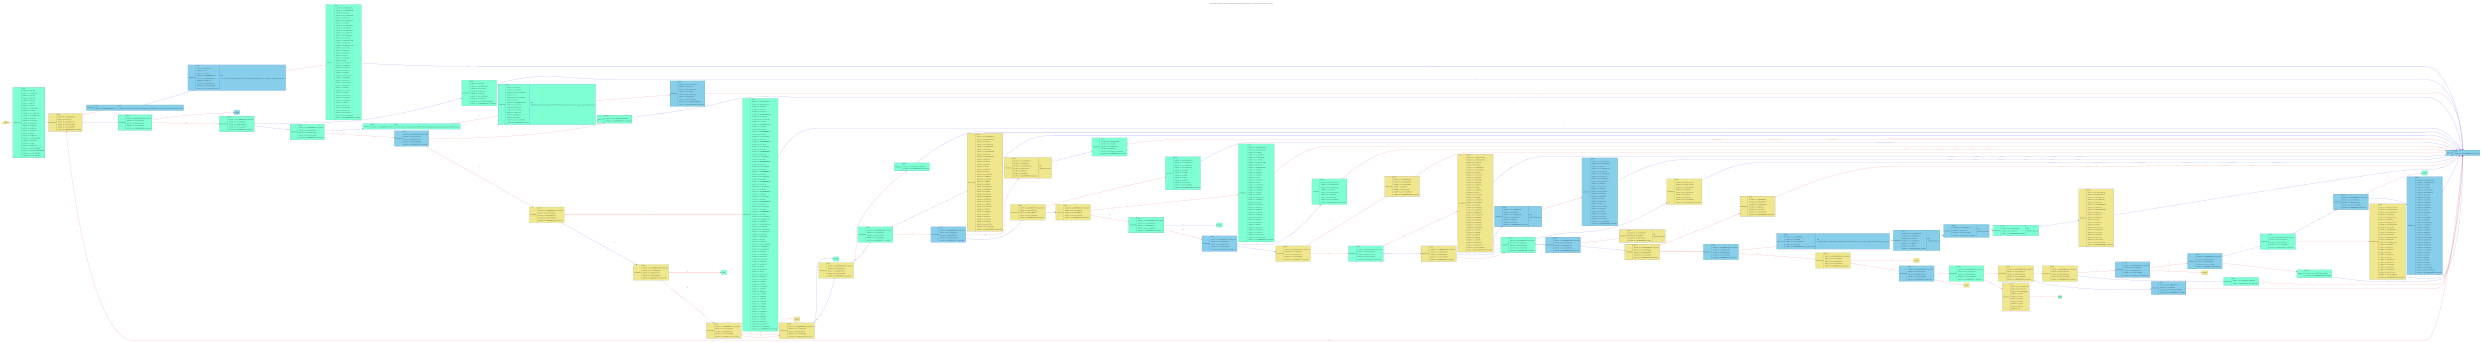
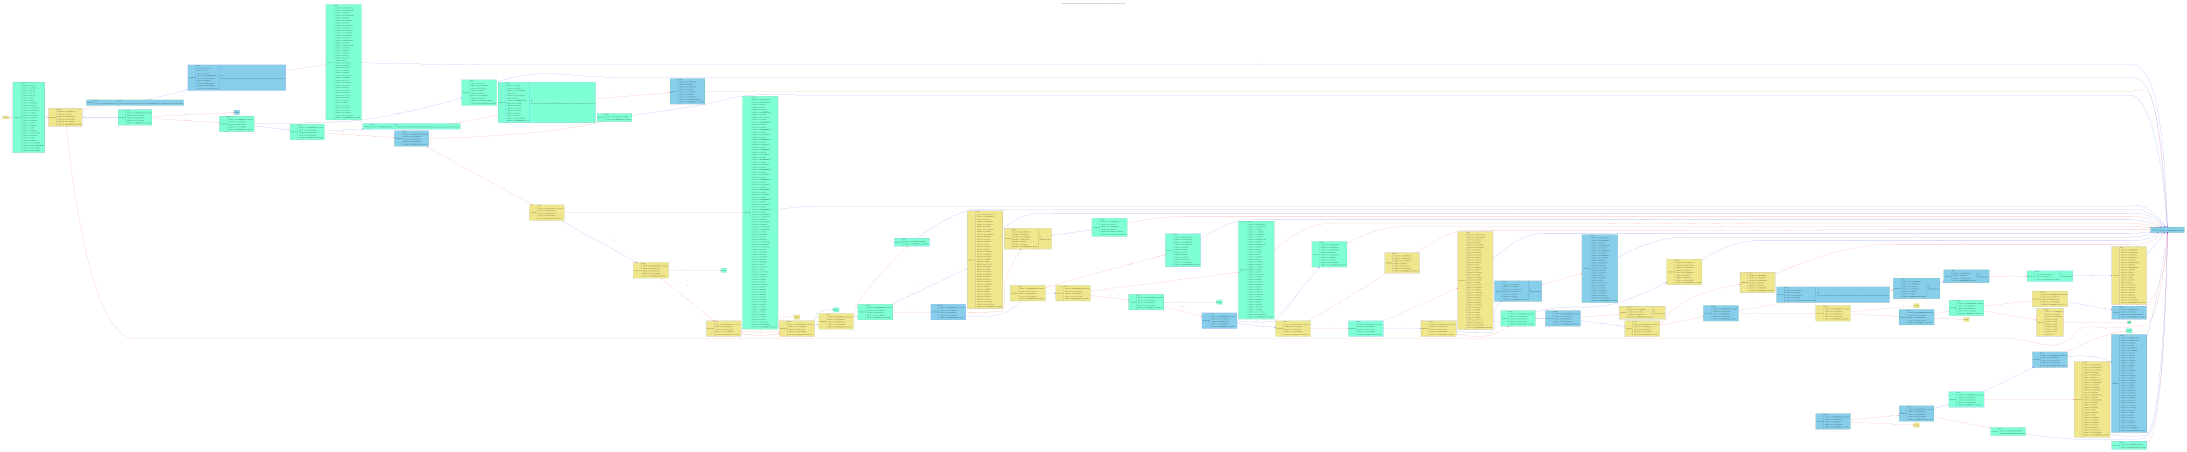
node "0x4015d7 [28]": removed
